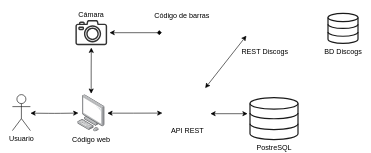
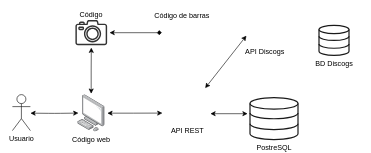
node "Cámara": label "Cámara" -> "Código"
node "BD Discogs": moved (343, 28) -> (334, 40)
node "REST Discogs": label "REST Discogs" -> "API Discogs"
